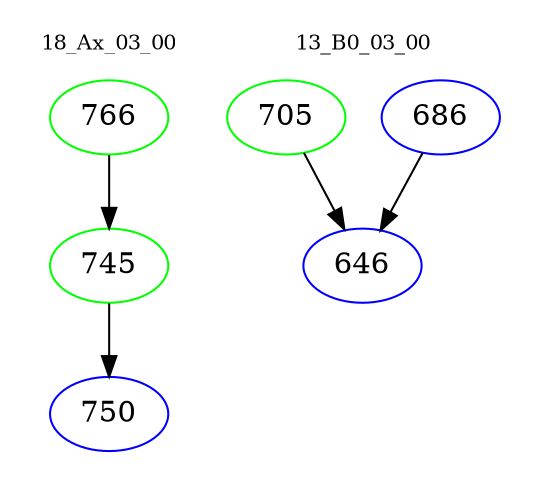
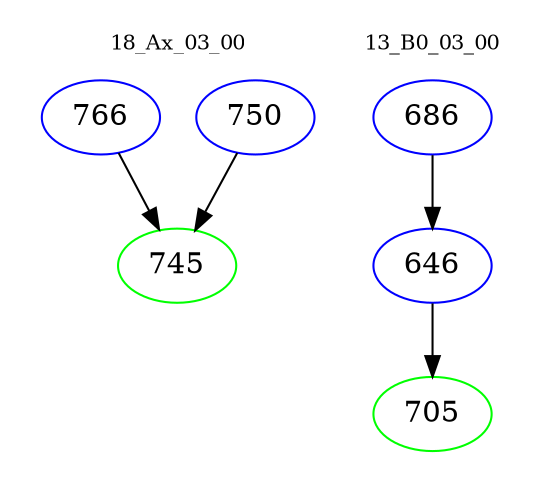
node "766": color green -> blue
edge "705" -> "646": reversed
edge "745" -> "750": reversed
